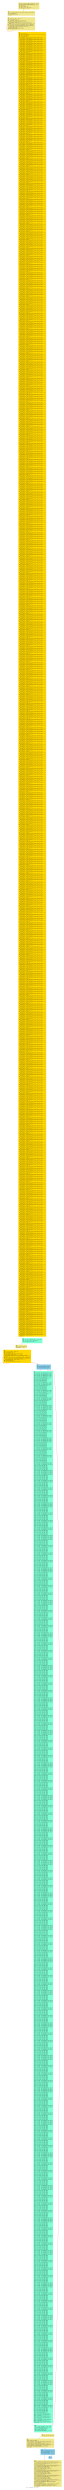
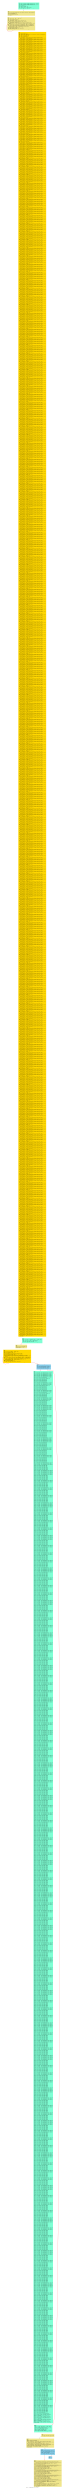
node "%4:": fillcolor khaki -> aquamarine
